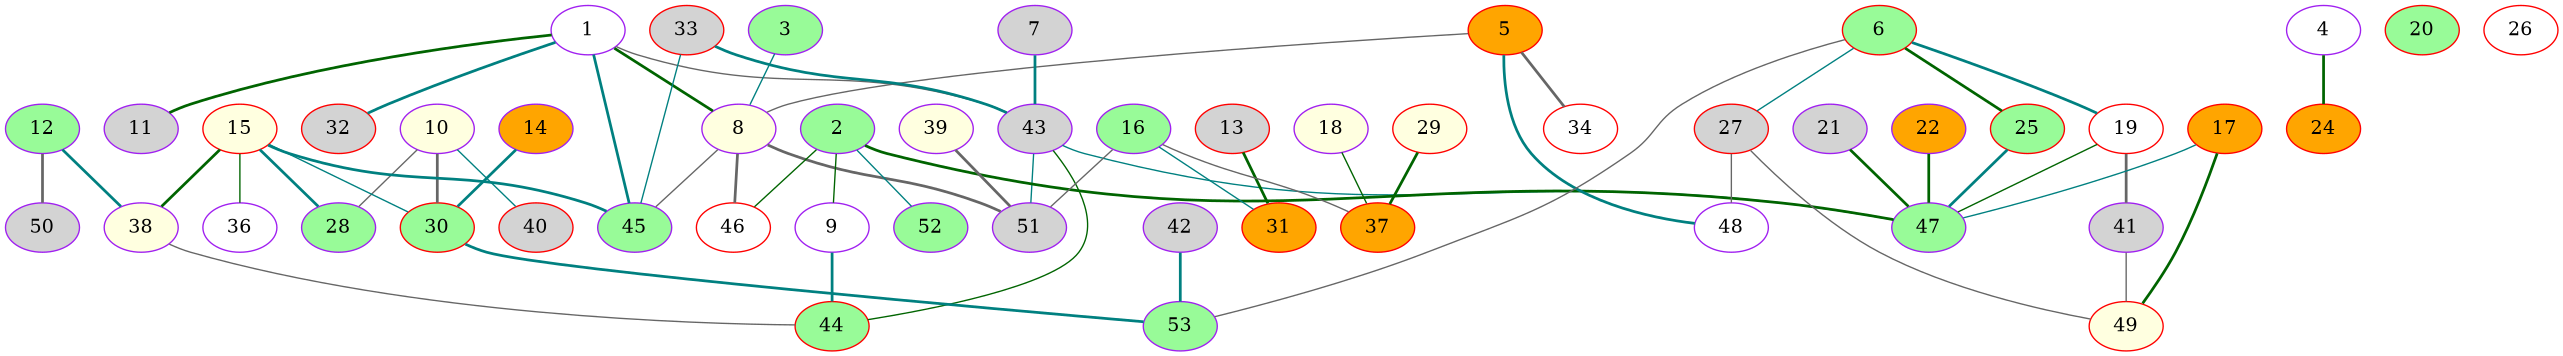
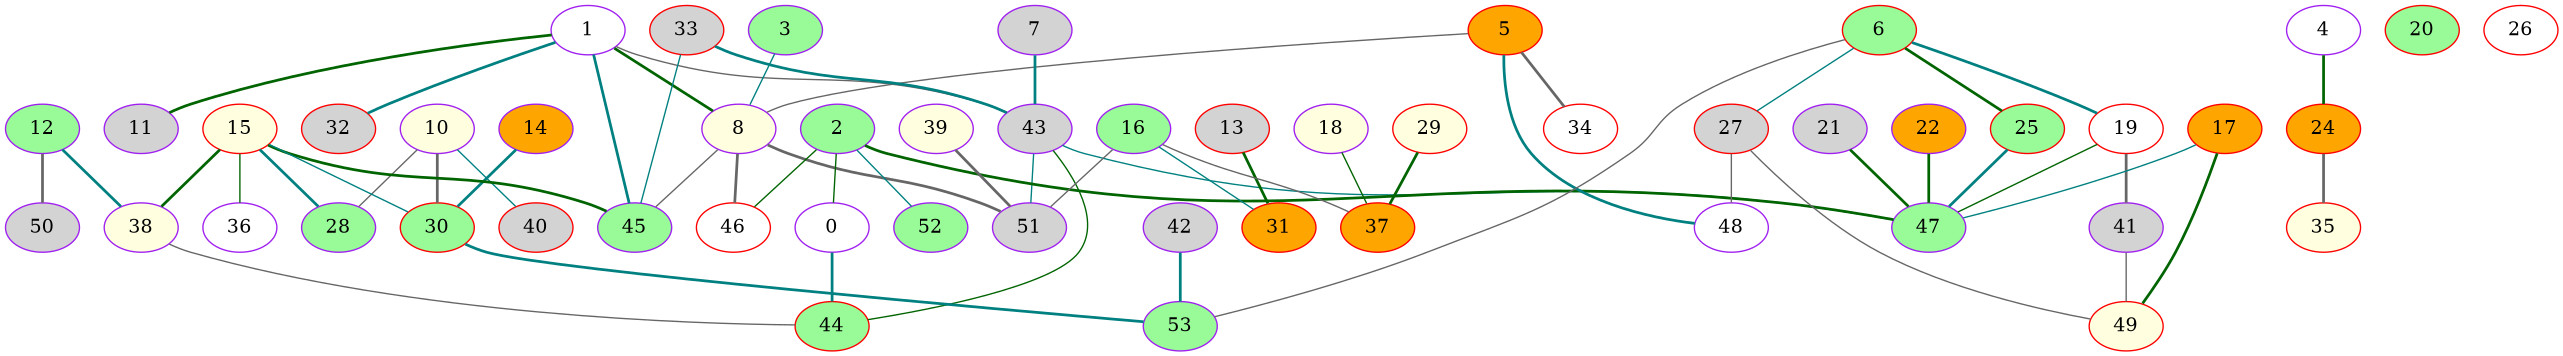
edge "15" -- "45": color teal -> darkgreen
node "9": label "9" -> "0"
node "35": added
